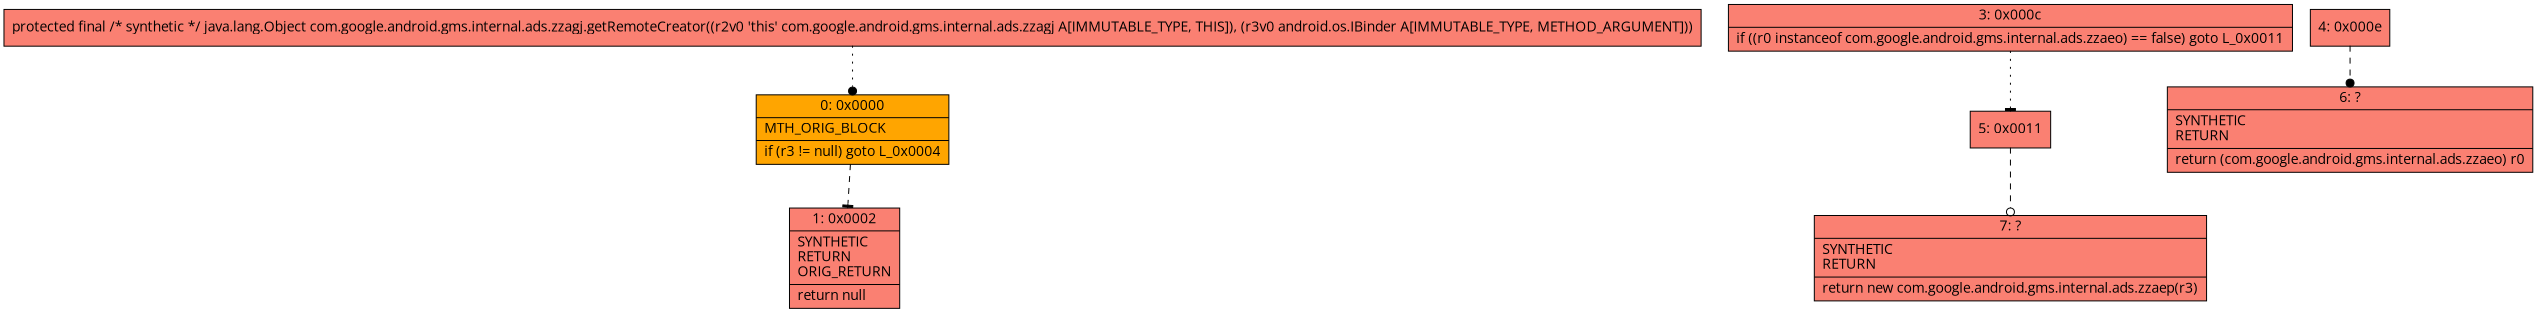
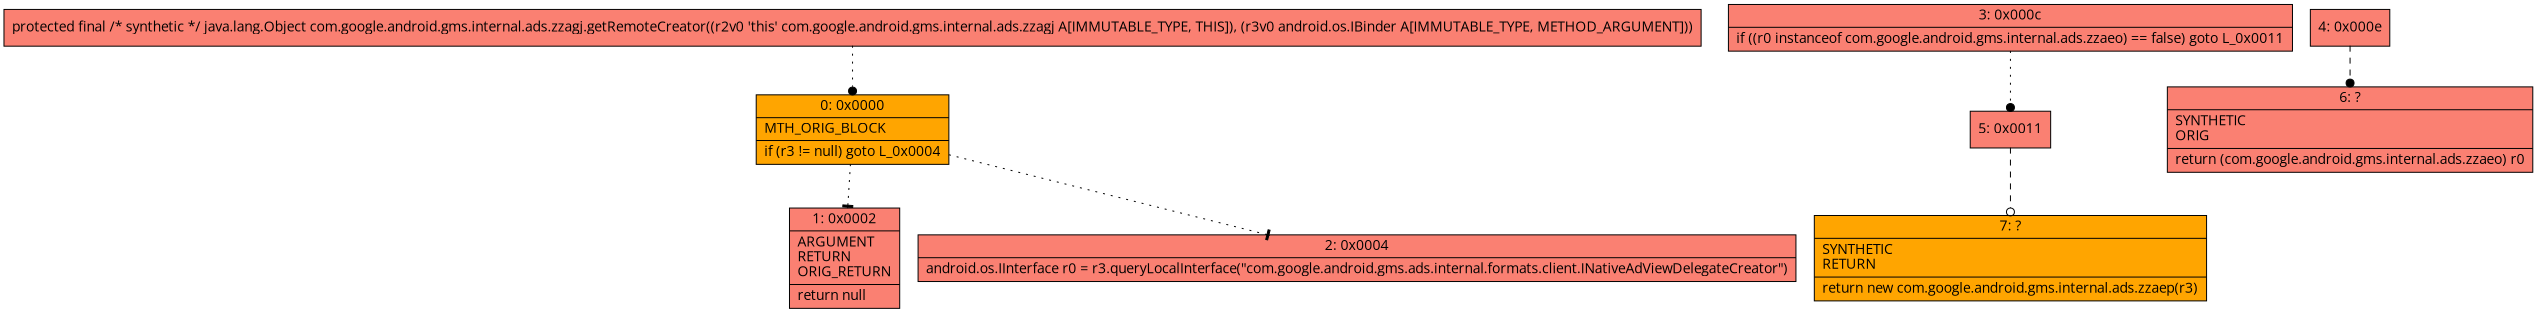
edge "3: 0x000c" -> "5: 0x0011": arrowhead tee -> dot
node "6: ?": text "RETURN" -> "ORIG"
edge "0: 0x0000" -> "1: 0x0002": style dashed -> dotted
node "1: 0x0002": text "SYNTHETIC" -> "ARGUMENT"
node "2: 0x0004": added
node "7: ?": fillcolor salmon -> orange
